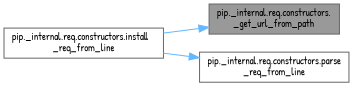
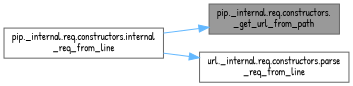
node "pip._internal.req.constructors.install _req_from_line": label "pip._internal.req.constructors.install _req_from_line" -> "pip._internal.req.constructors.internal _req_from_line"
node "pip._internal.req.constructors.parse _req_from_line": label "pip._internal.req.constructors.parse _req_from_line" -> "url._internal.req.constructors.parse _req_from_line"
